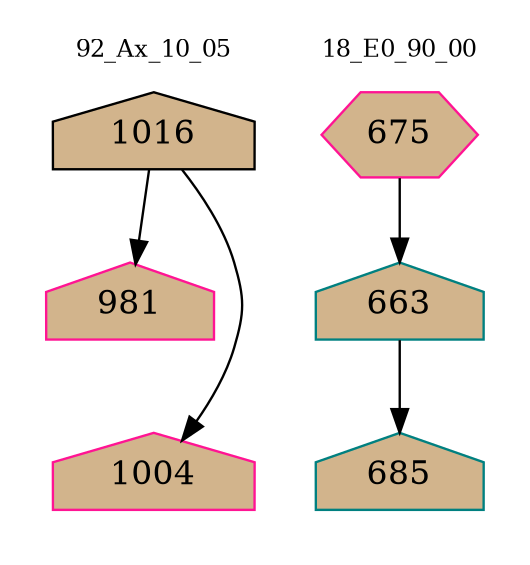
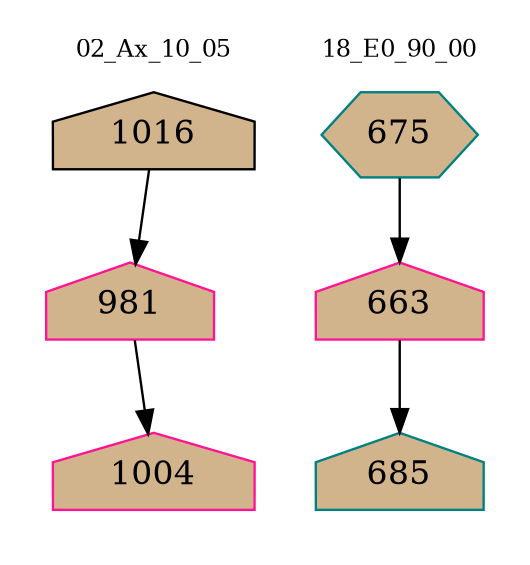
cluster "92_Ax_10_05": label "92_Ax_10_05" -> "02_Ax_10_05"
node "675": color deeppink -> teal
edge "1016" -> "1004": now "981" -> "1004"
node "663": color teal -> deeppink
